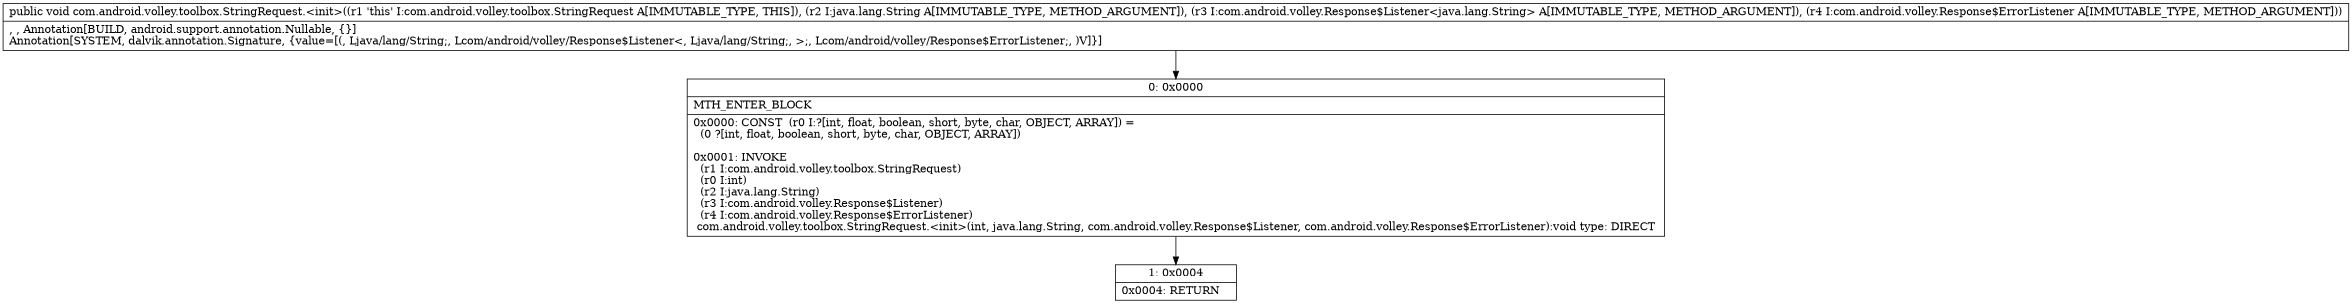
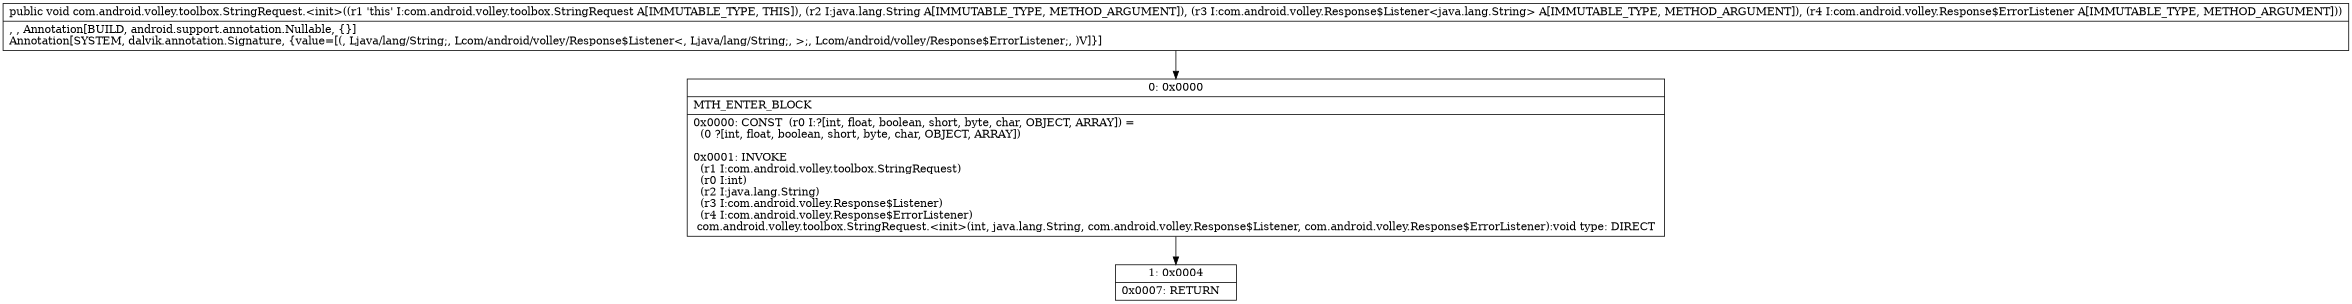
node "1: 0x0004": text "0x0004: RETURN" -> "0x0007: RETURN"
